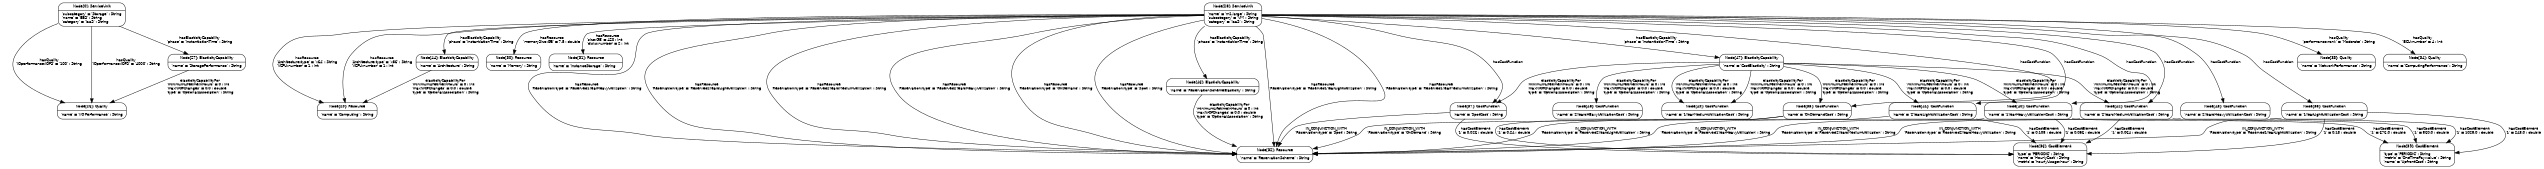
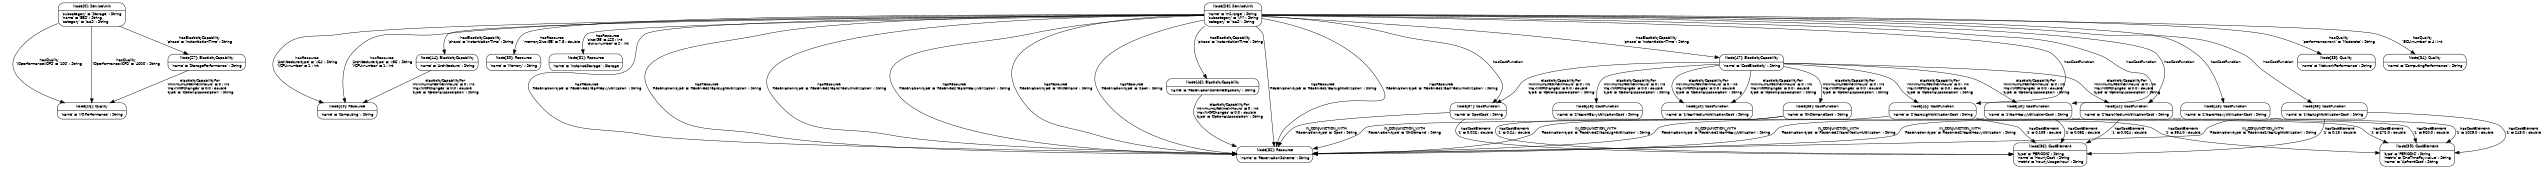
edge "Node[28]: ServiceUnit" -> "Node[35]: CostFunction": removed, label "hasCostFunction"
node "Node[31]: Resource": text "'name' = 'InstanceStorage' : String" -> "'name' = 'InstanceStorage' : Storage"
edge "Node[41]: CostFunction" -> "Node[39]: CostElement": added, label "hasCostElement '1' = 384.0 : double"
